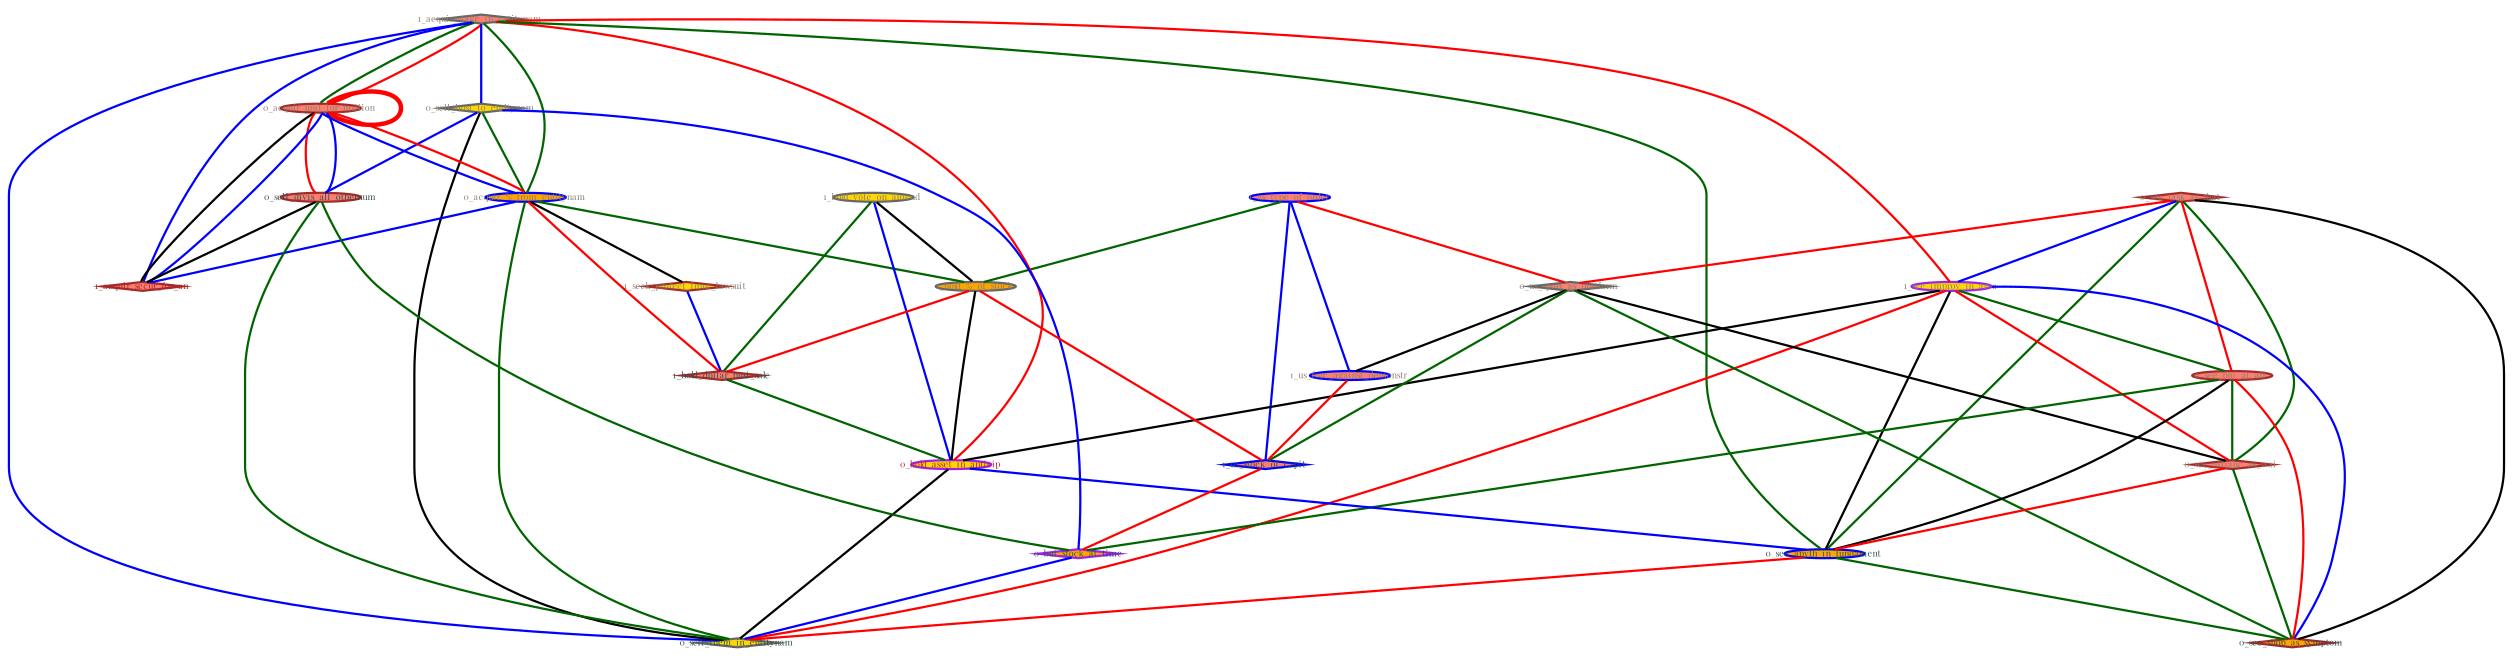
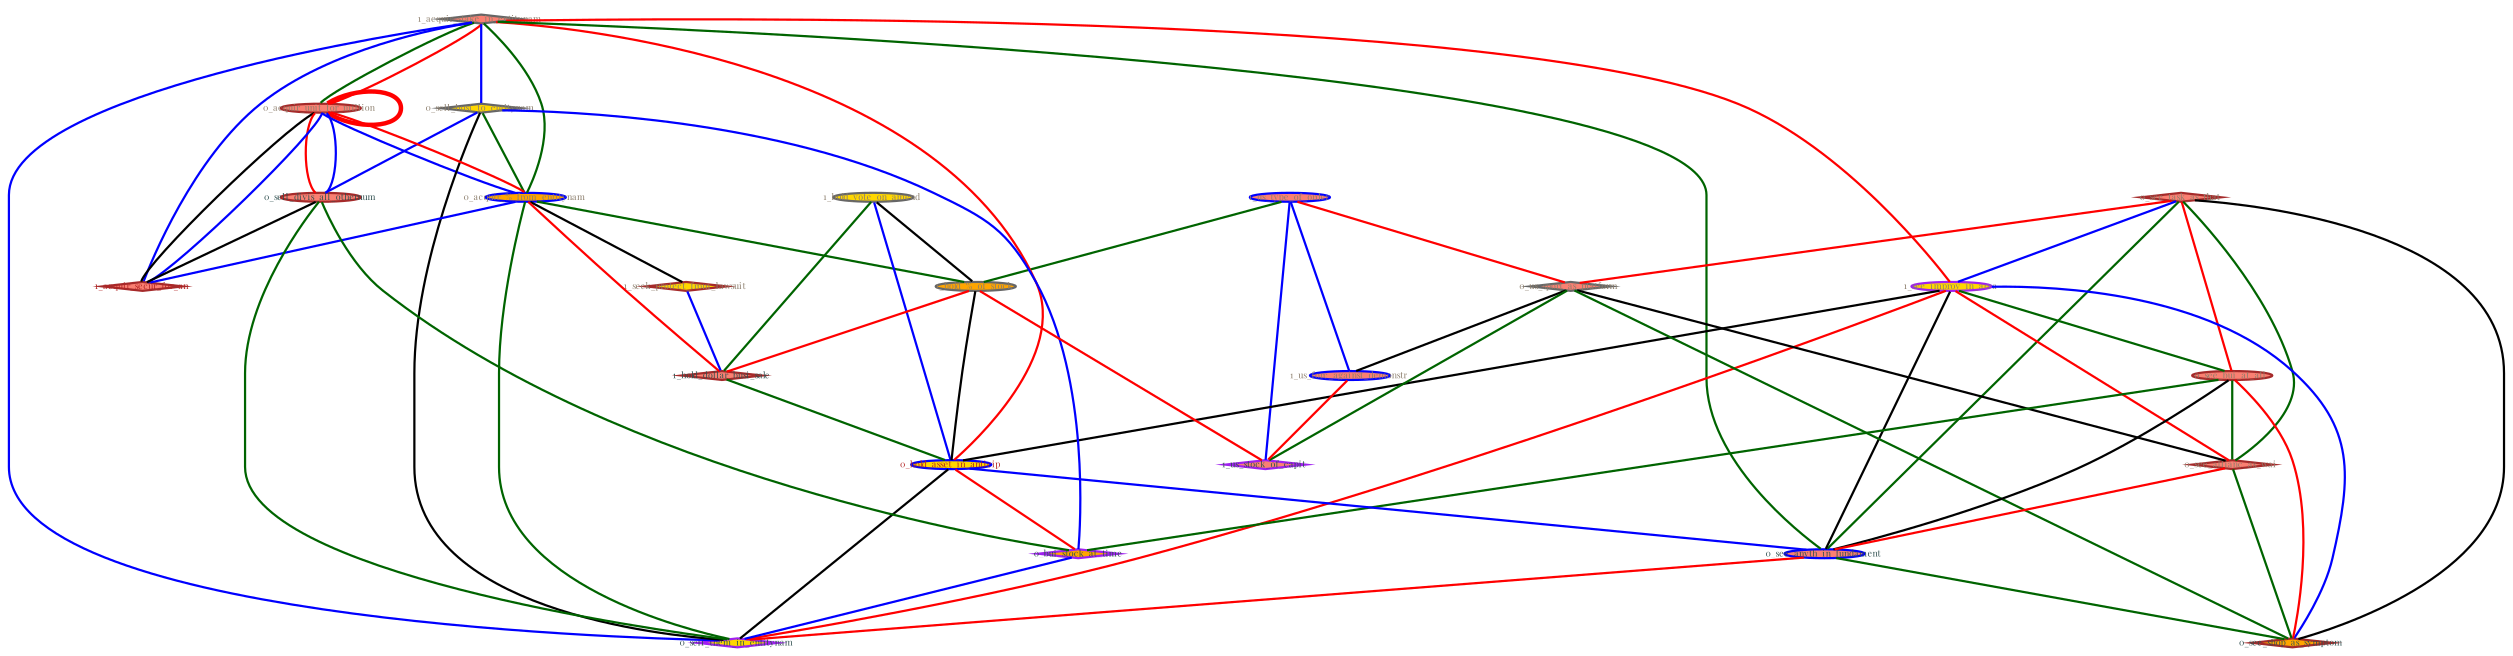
node "0_hold_asset_in_anticip": color purple -> blue
node "1_us_stock_of_capit": color blue -> purple
edge "1_us_stock_of_capit" -- "0_bui_stock_at_time": now "0_hold_asset_in_anticip" -- "0_bui_stock_at_time"
node "0_see_anyth_in_fundament": fillcolor orange -> salmon
node "0_sell_them_in_entitynam": color gray40 -> purple
